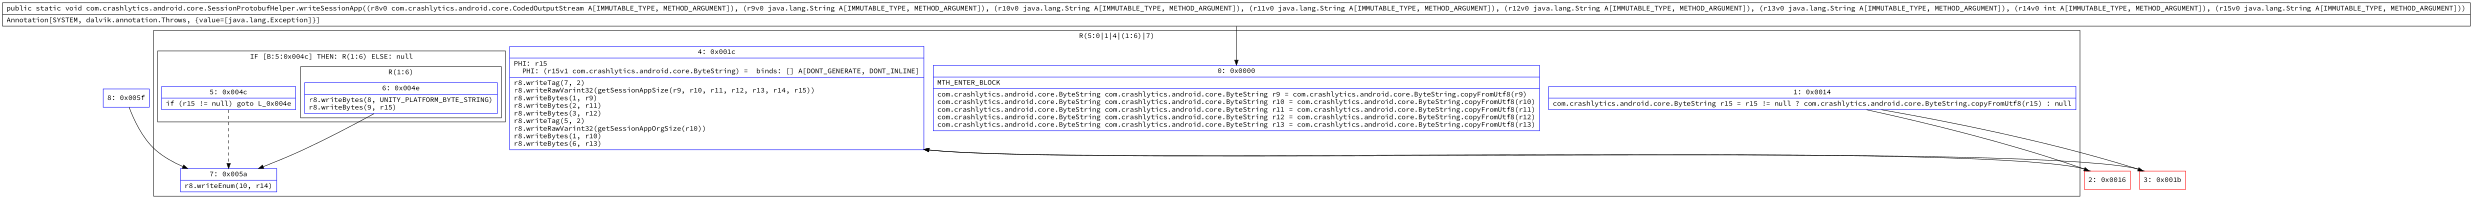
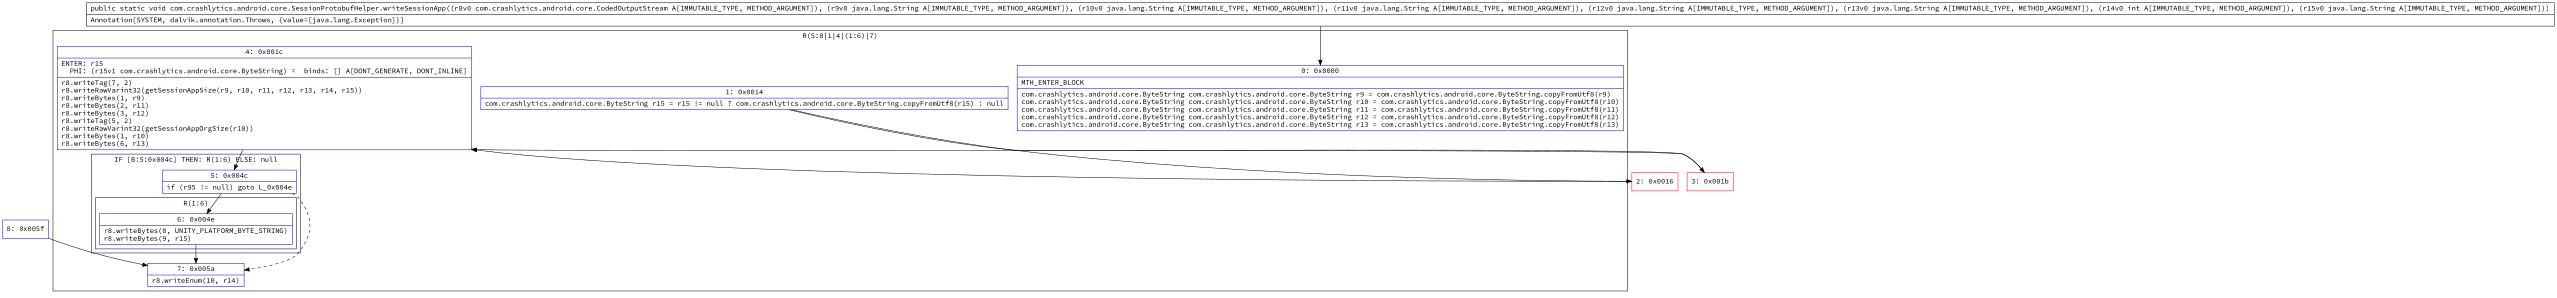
node "4: 0x001c": text "PHI: r15" -> "ENTER: r15"
node "5: 0x004c": text "if (r15 != null) goto L_0x004e" -> "if (r95 != null) goto L_0x004e"
edge "4: 0x001c" -> "5: 0x004c": added
edge "5: 0x004c" -> "6: 0x004e": added
